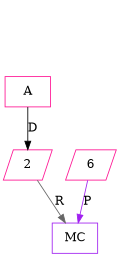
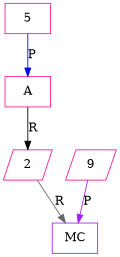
node "5": added
edge "A" -> "2": label "D" -> "R"
node "6": label "6" -> "9"
